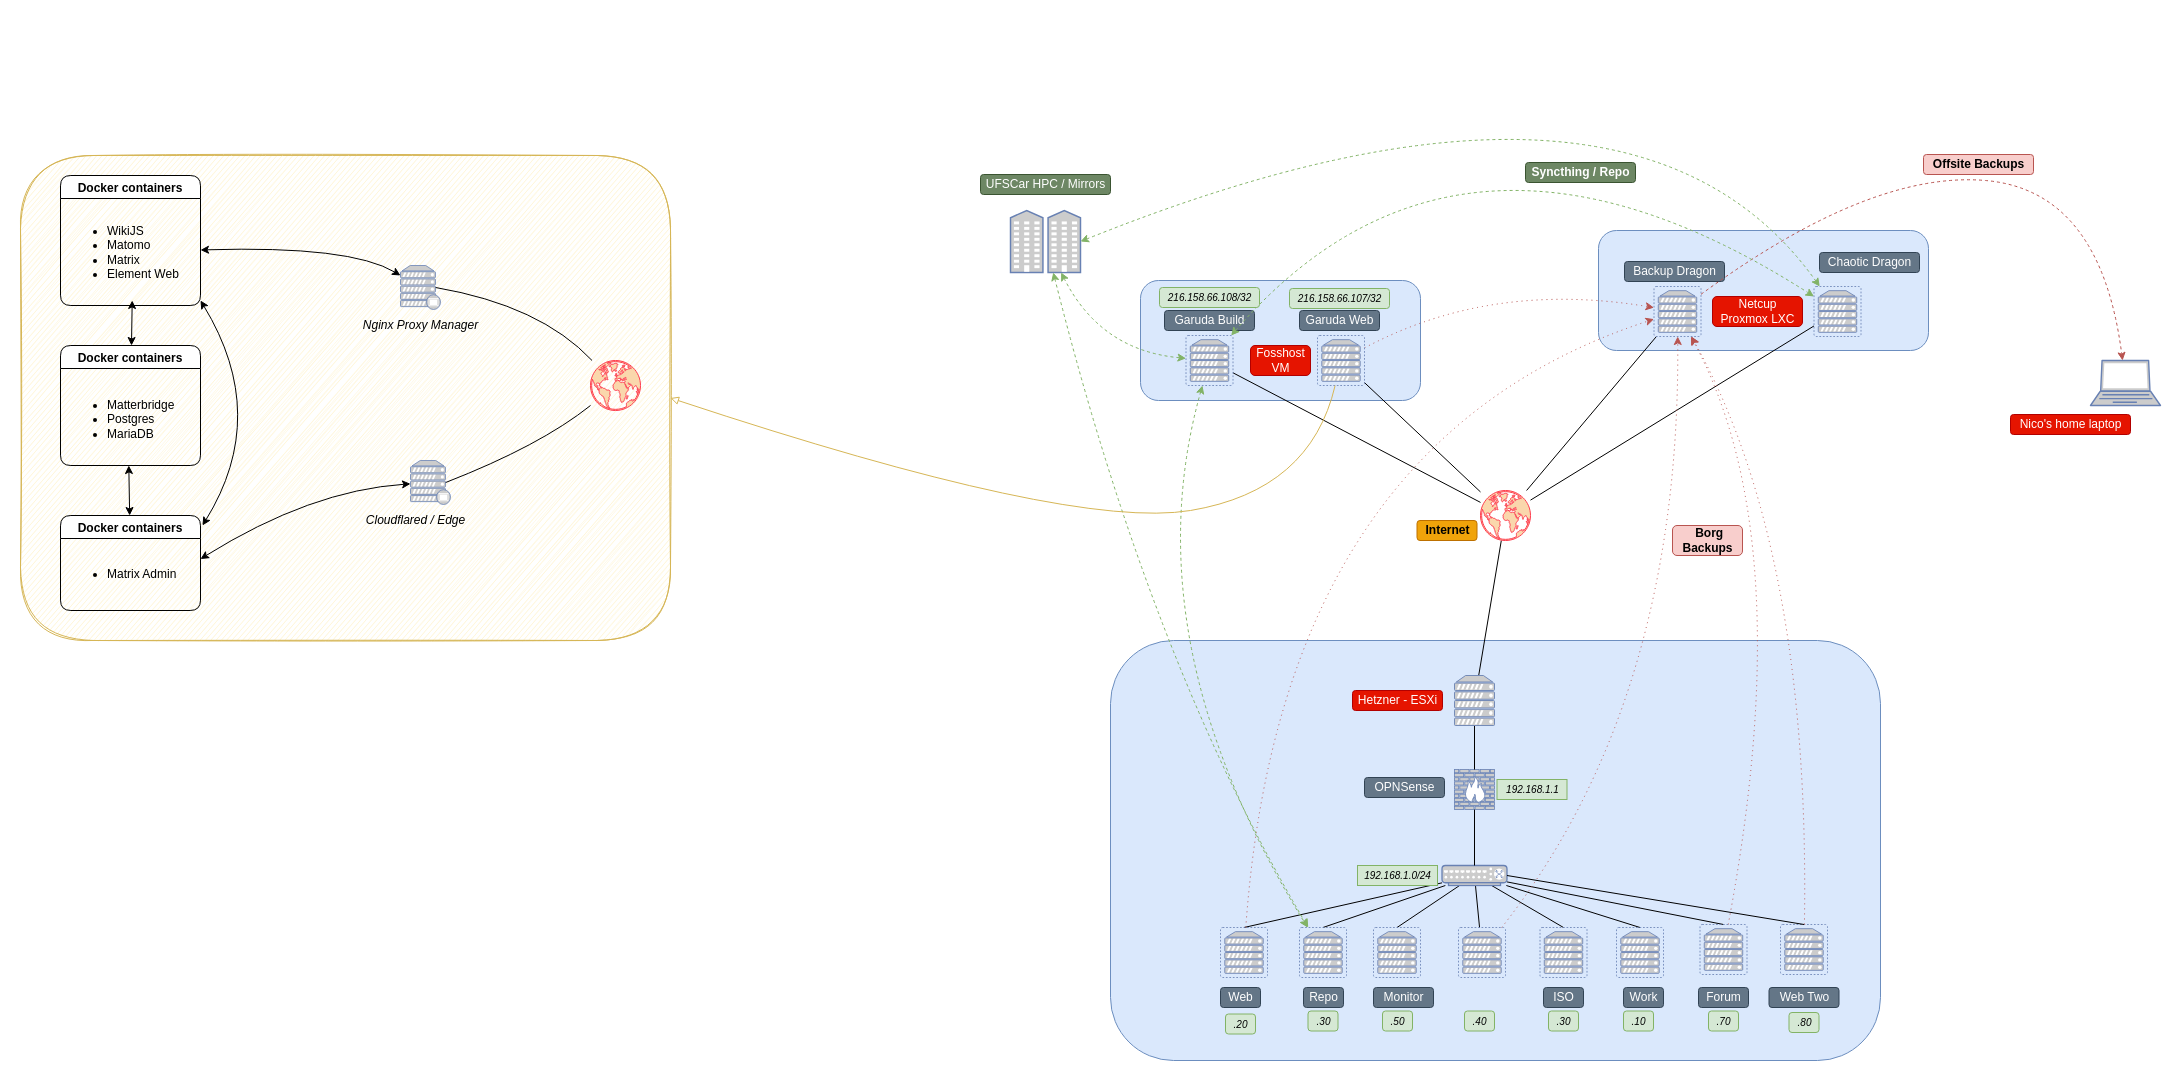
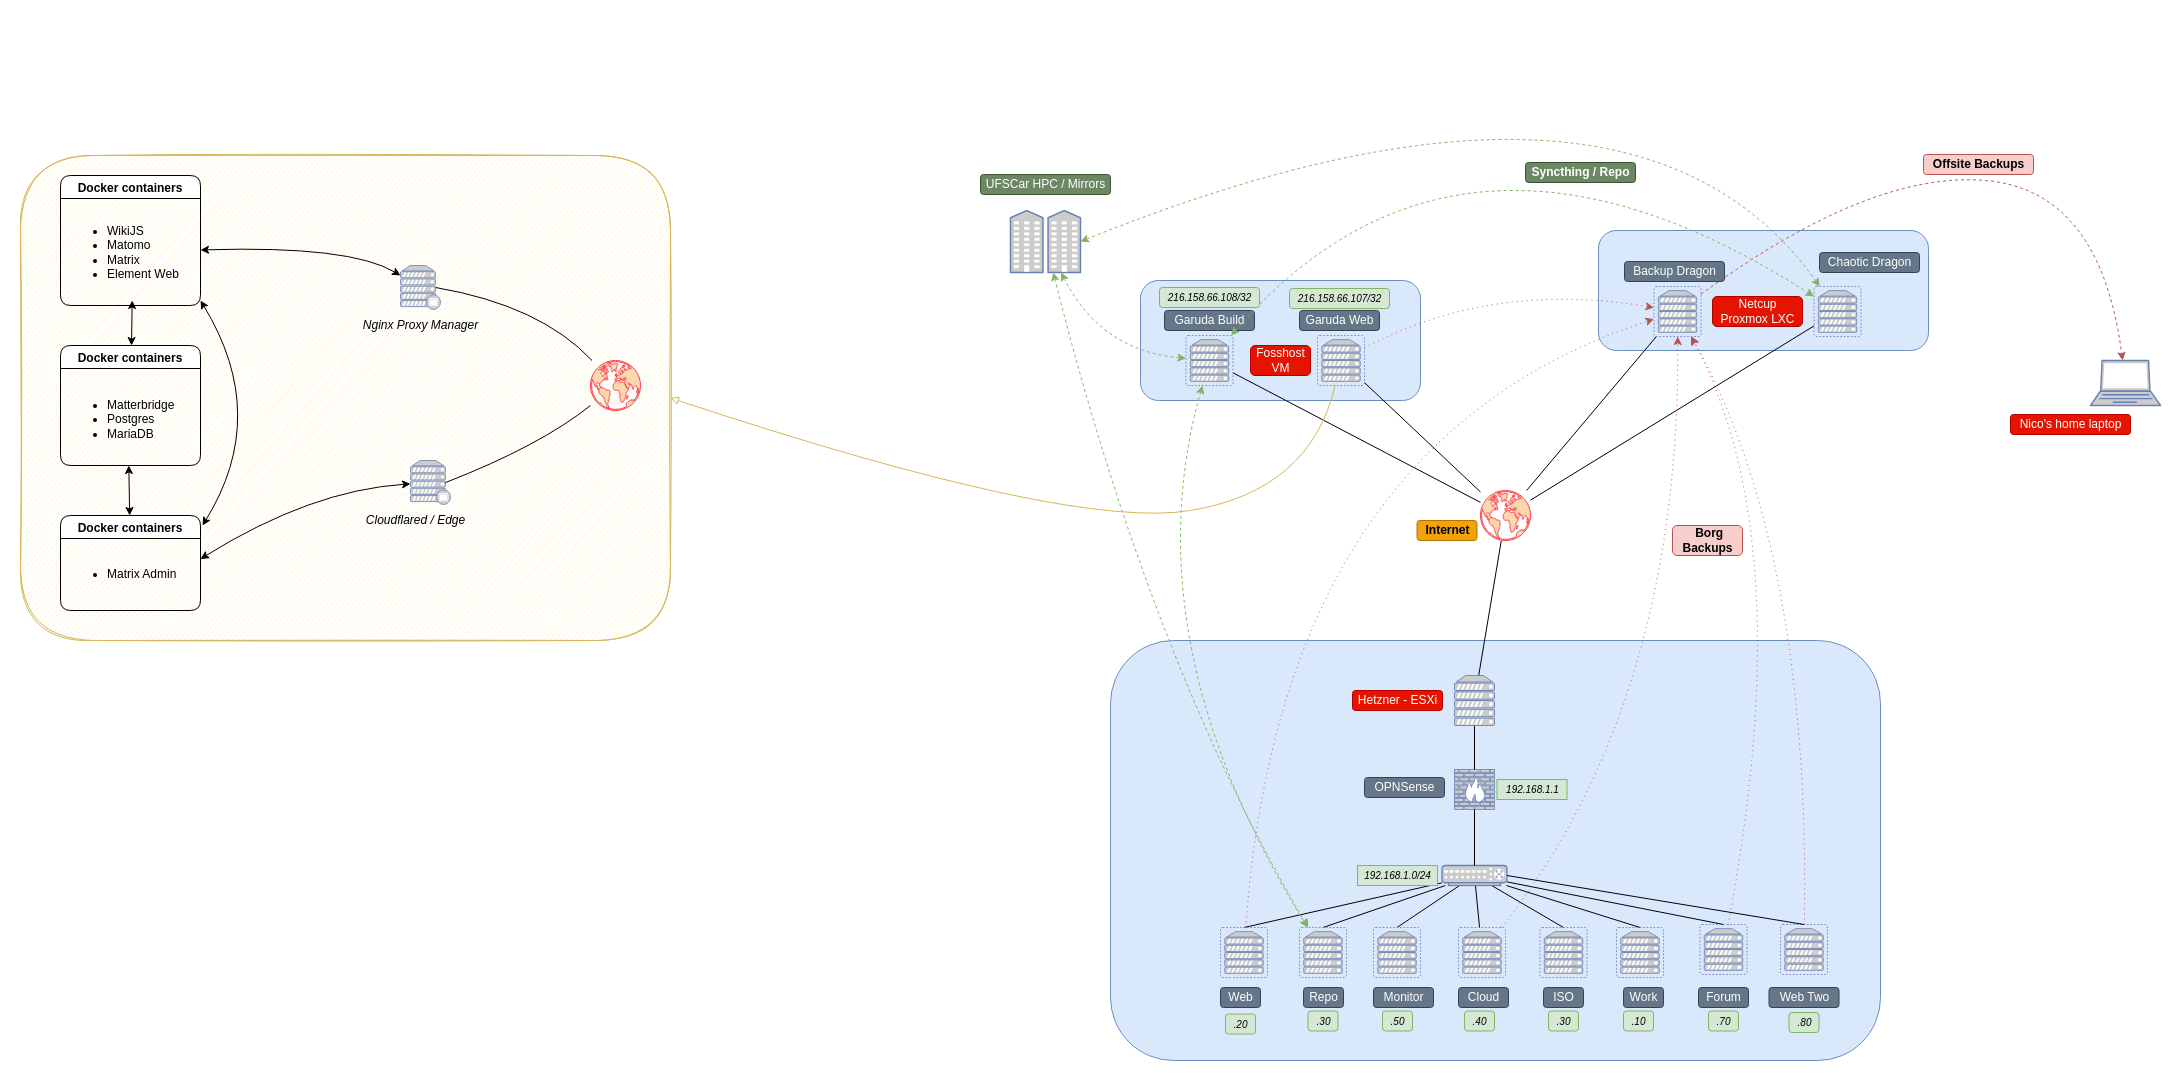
node "Cloud": added
